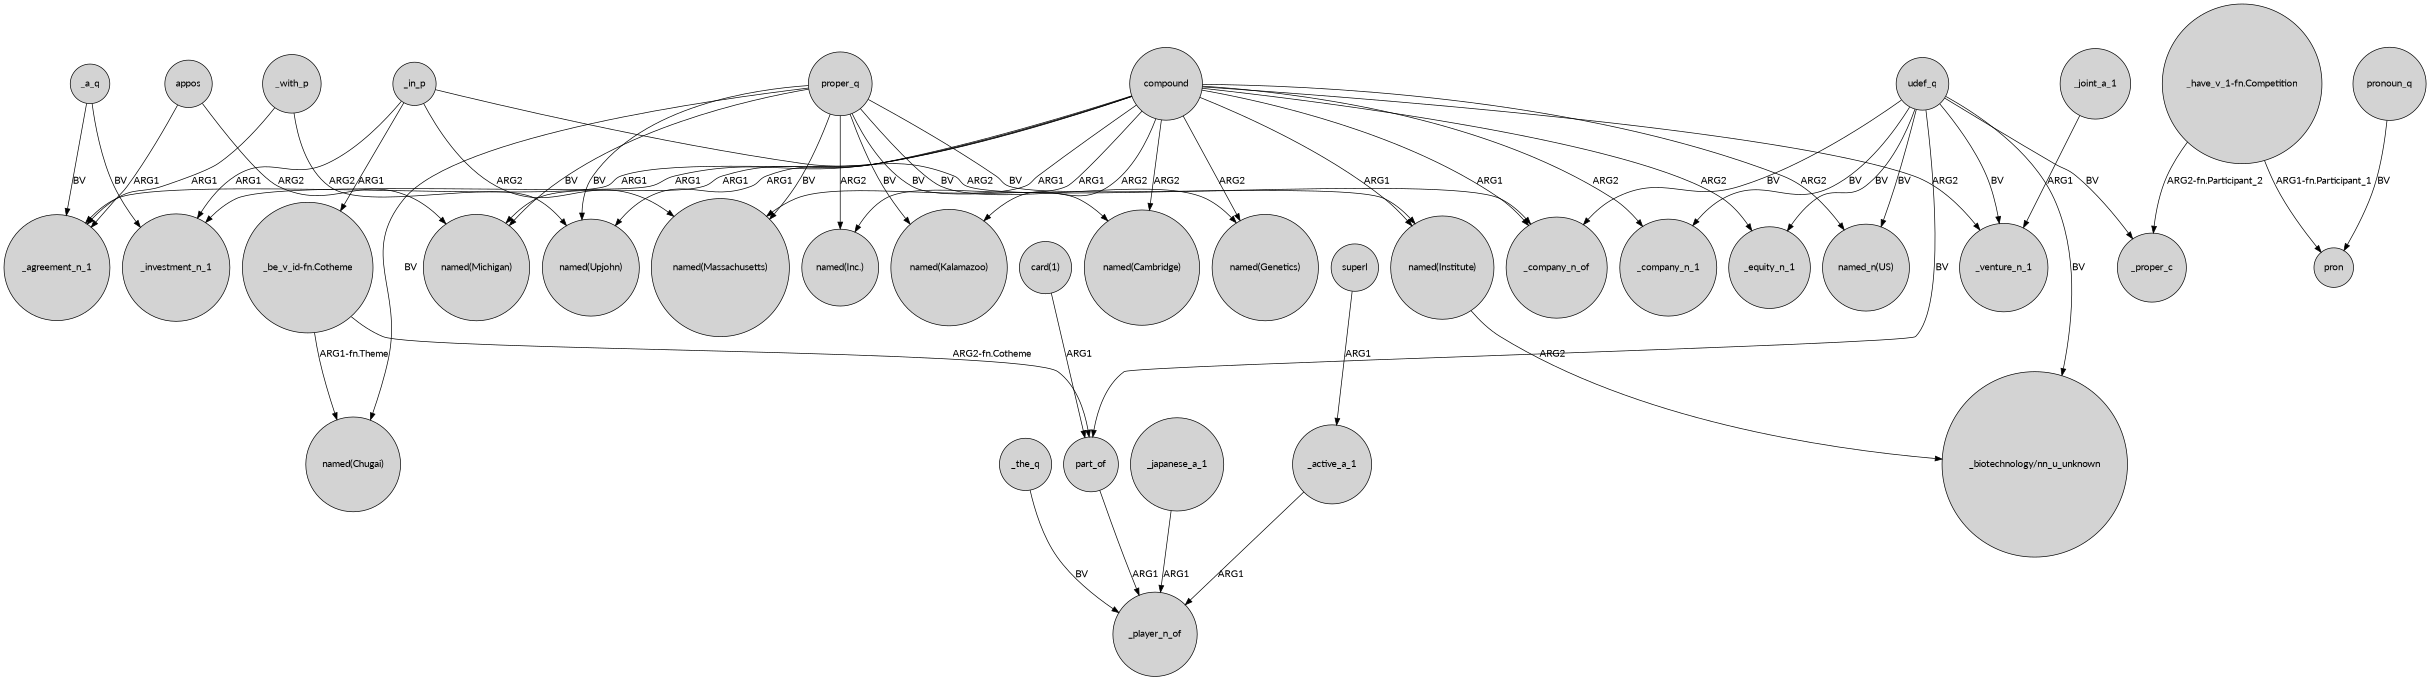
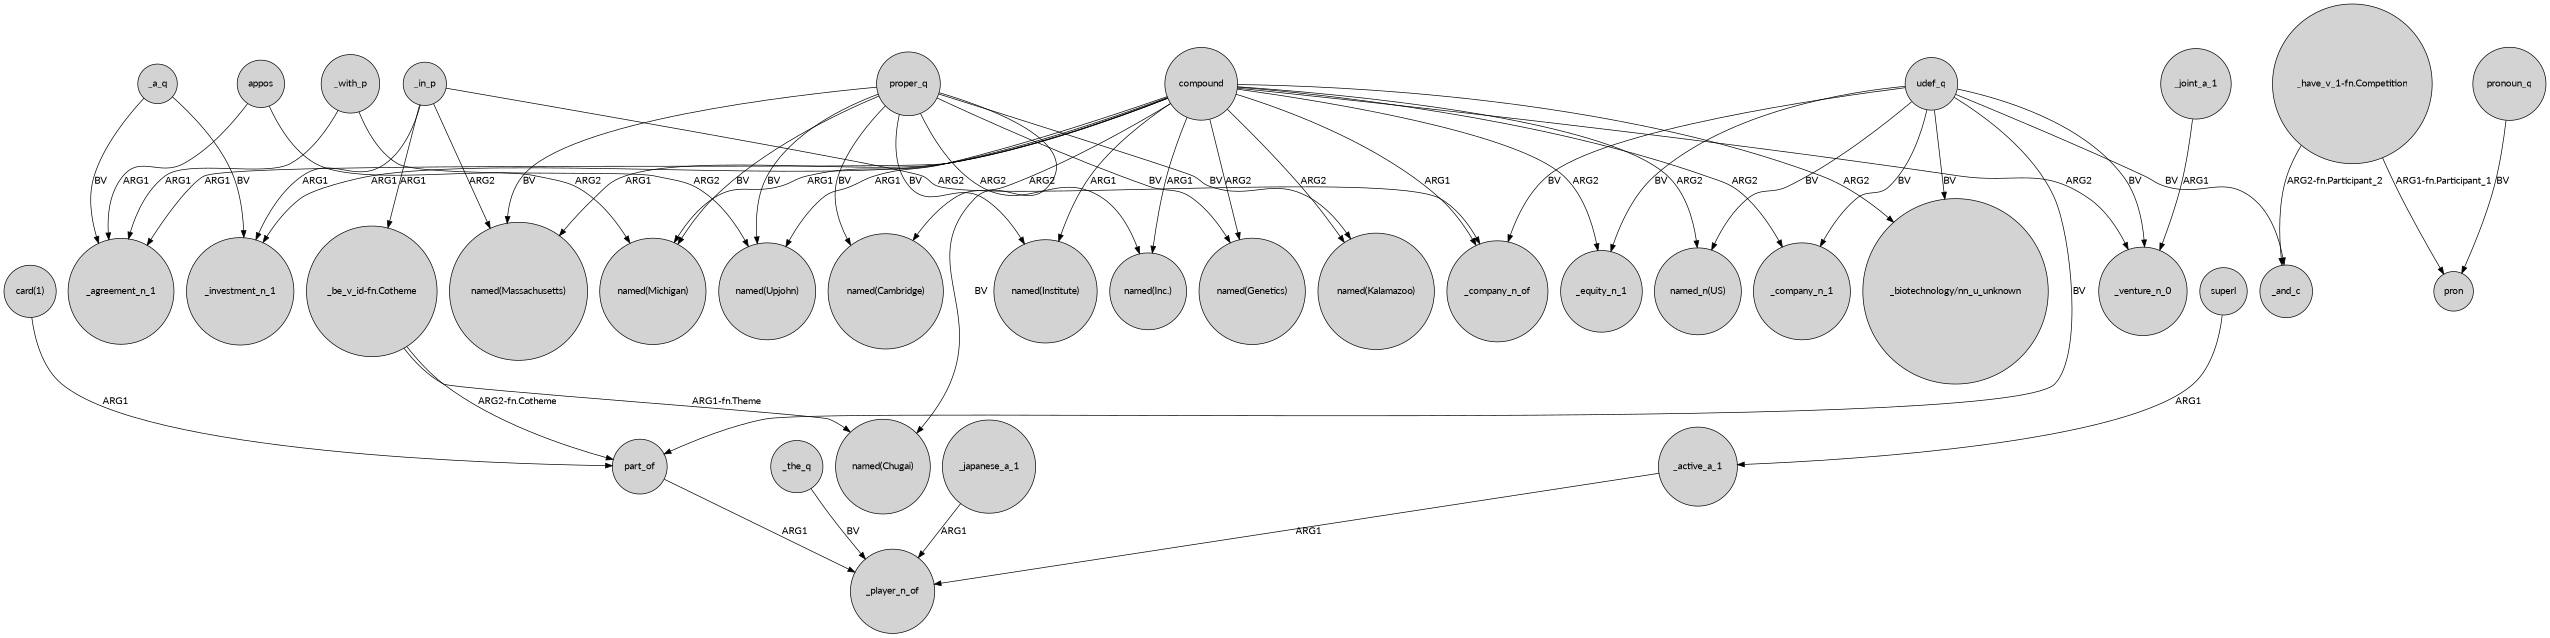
node "_venture_n_1": label "_venture_n_1" -> "_venture_n_0"
node "_proper_c": label "_proper_c" -> "_and_c"
edge "named(Institute)" -> "_biotechnology/nn_u_unknown": now "compound" -> "_biotechnology/nn_u_unknown"
